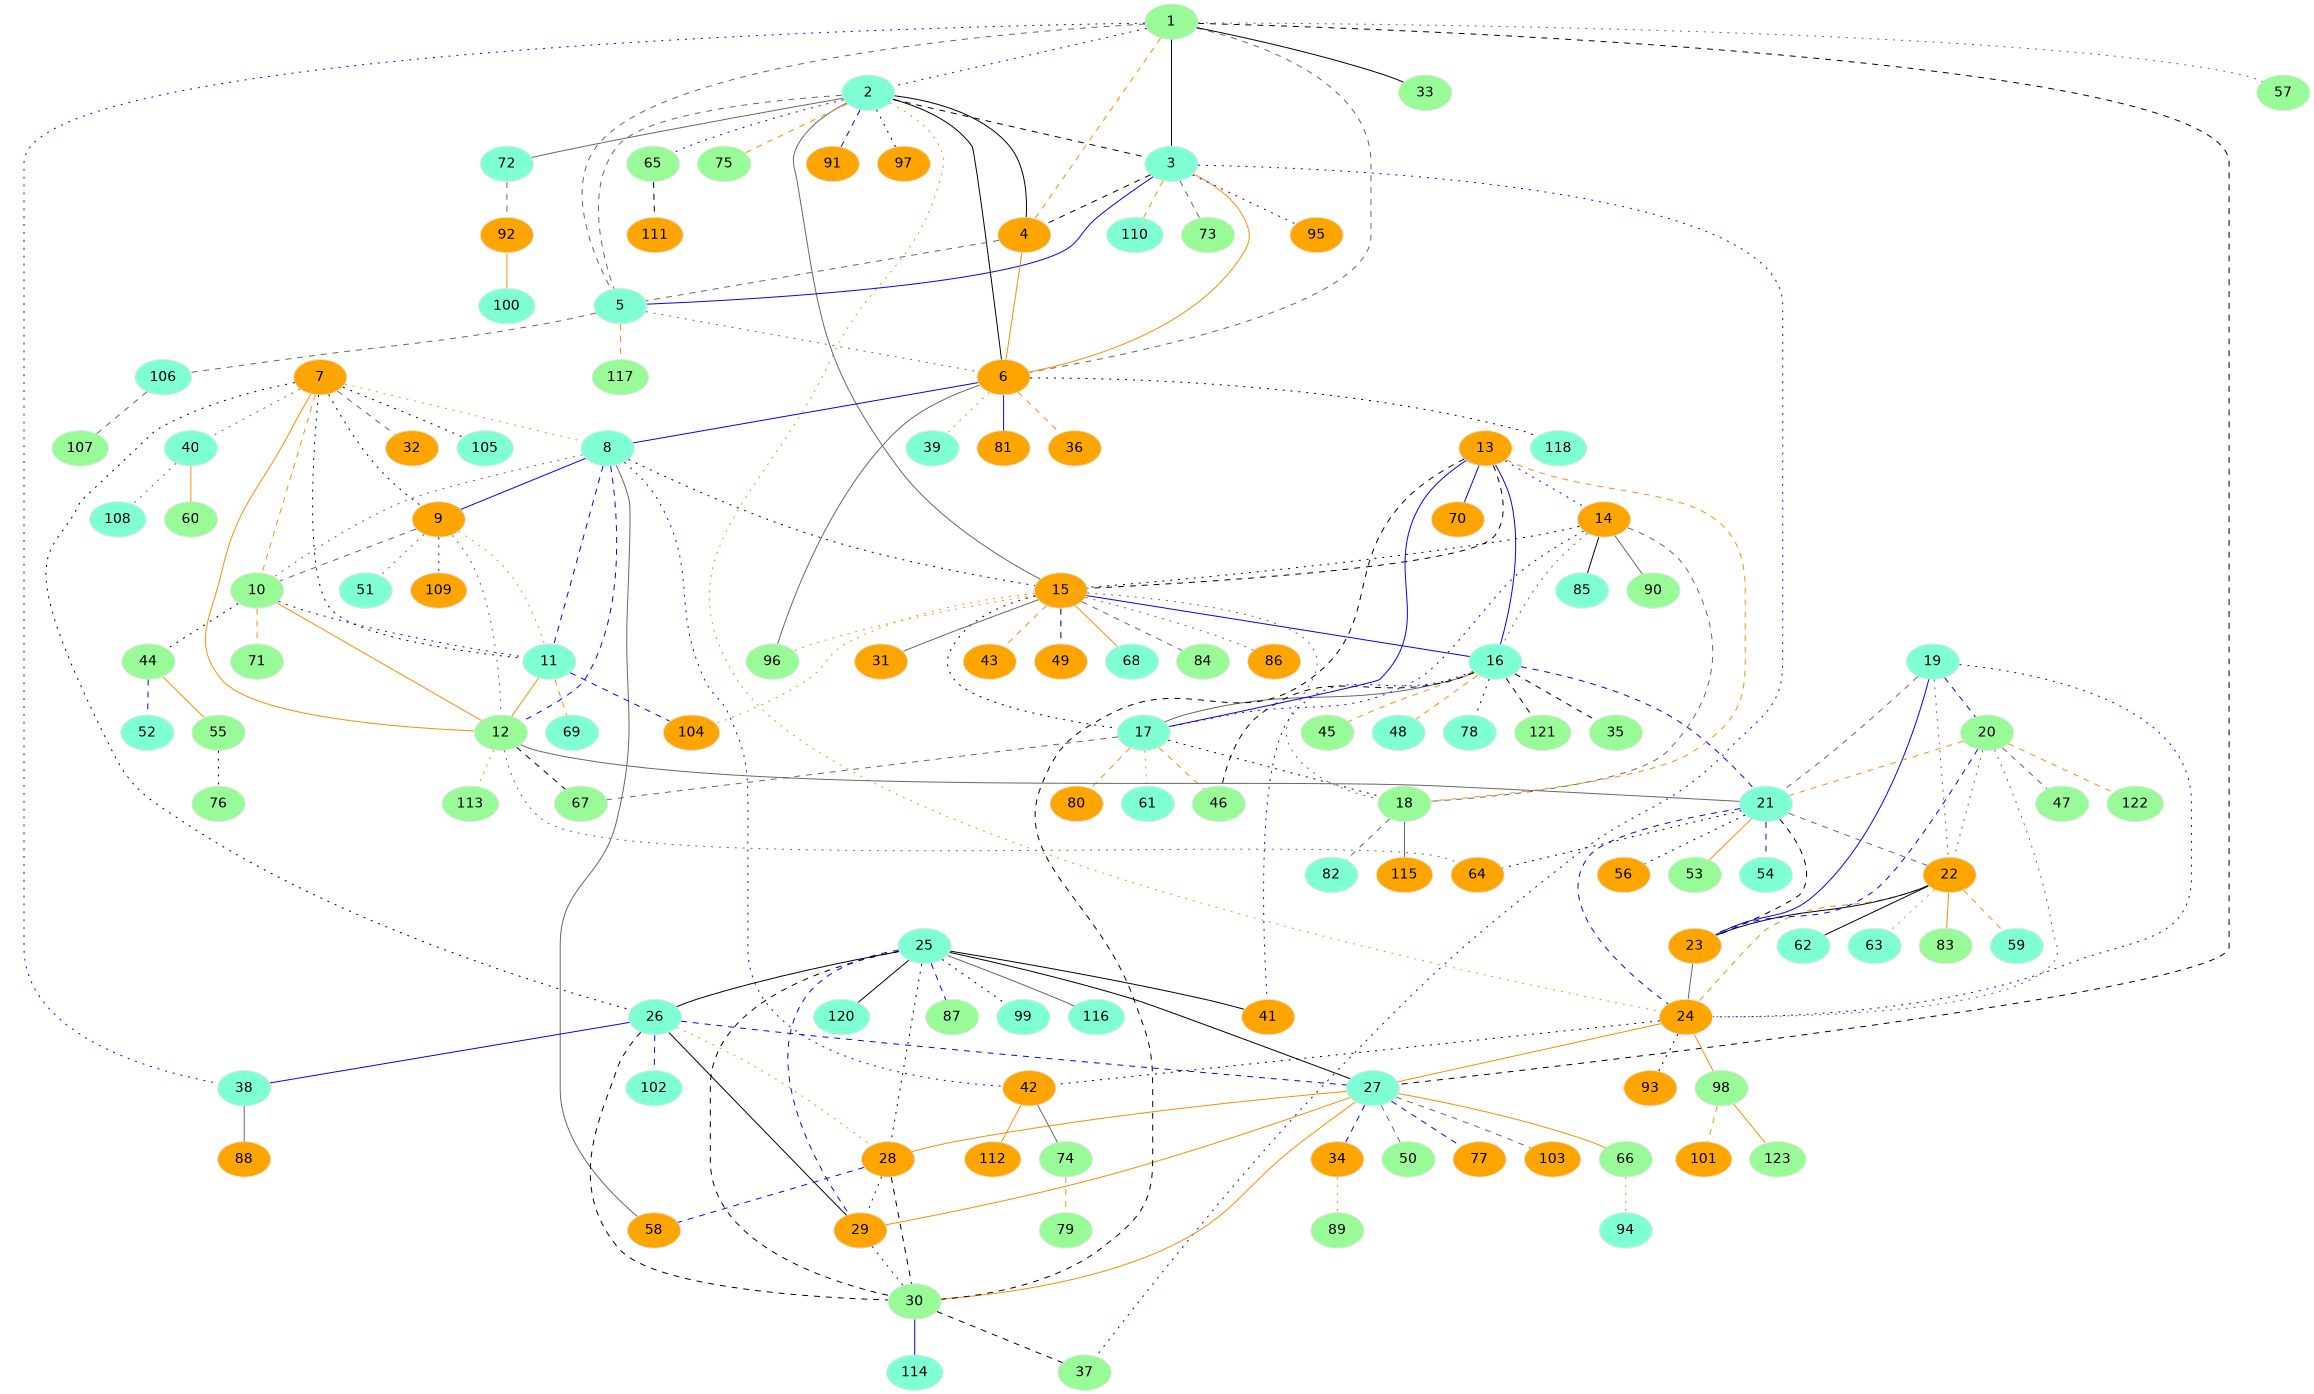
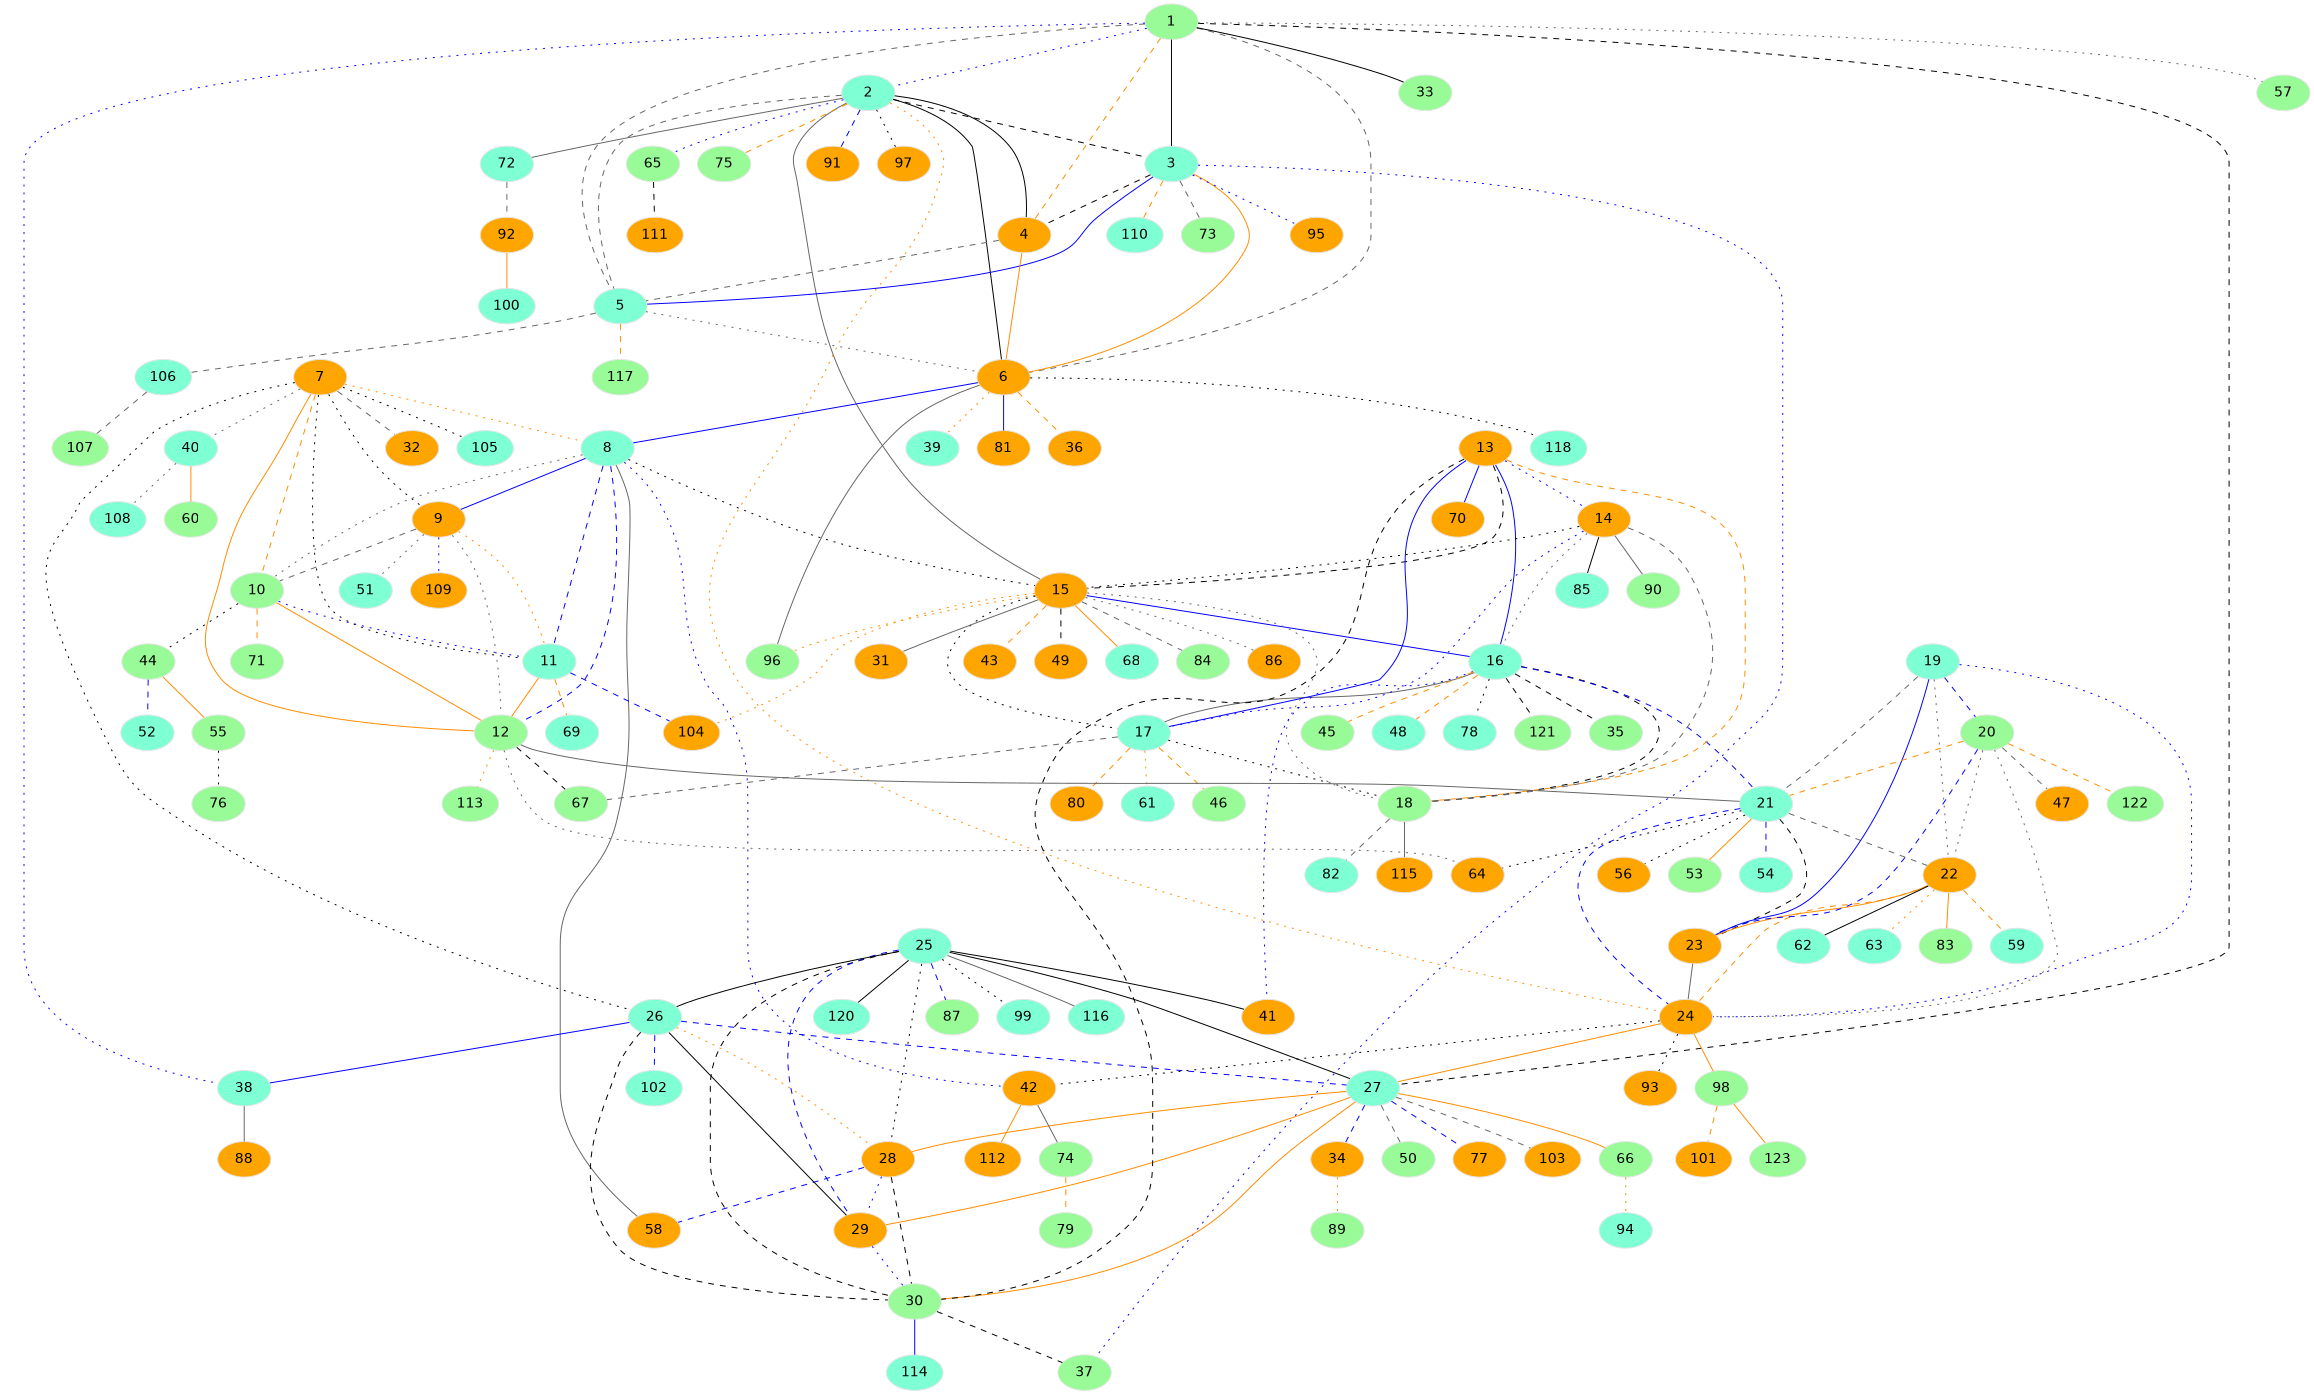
edge "16" -- "46": now "16" -- "18"
node "47": fillcolor palegreen -> orange
edge "22" -- "23": color black -> darkorange
